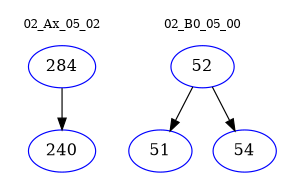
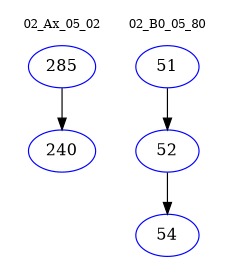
cluster "02_B0_05_00": label "02_B0_05_00" -> "02_B0_05_80"
node "284": label "284" -> "285"
edge "52" -> "51": reversed
